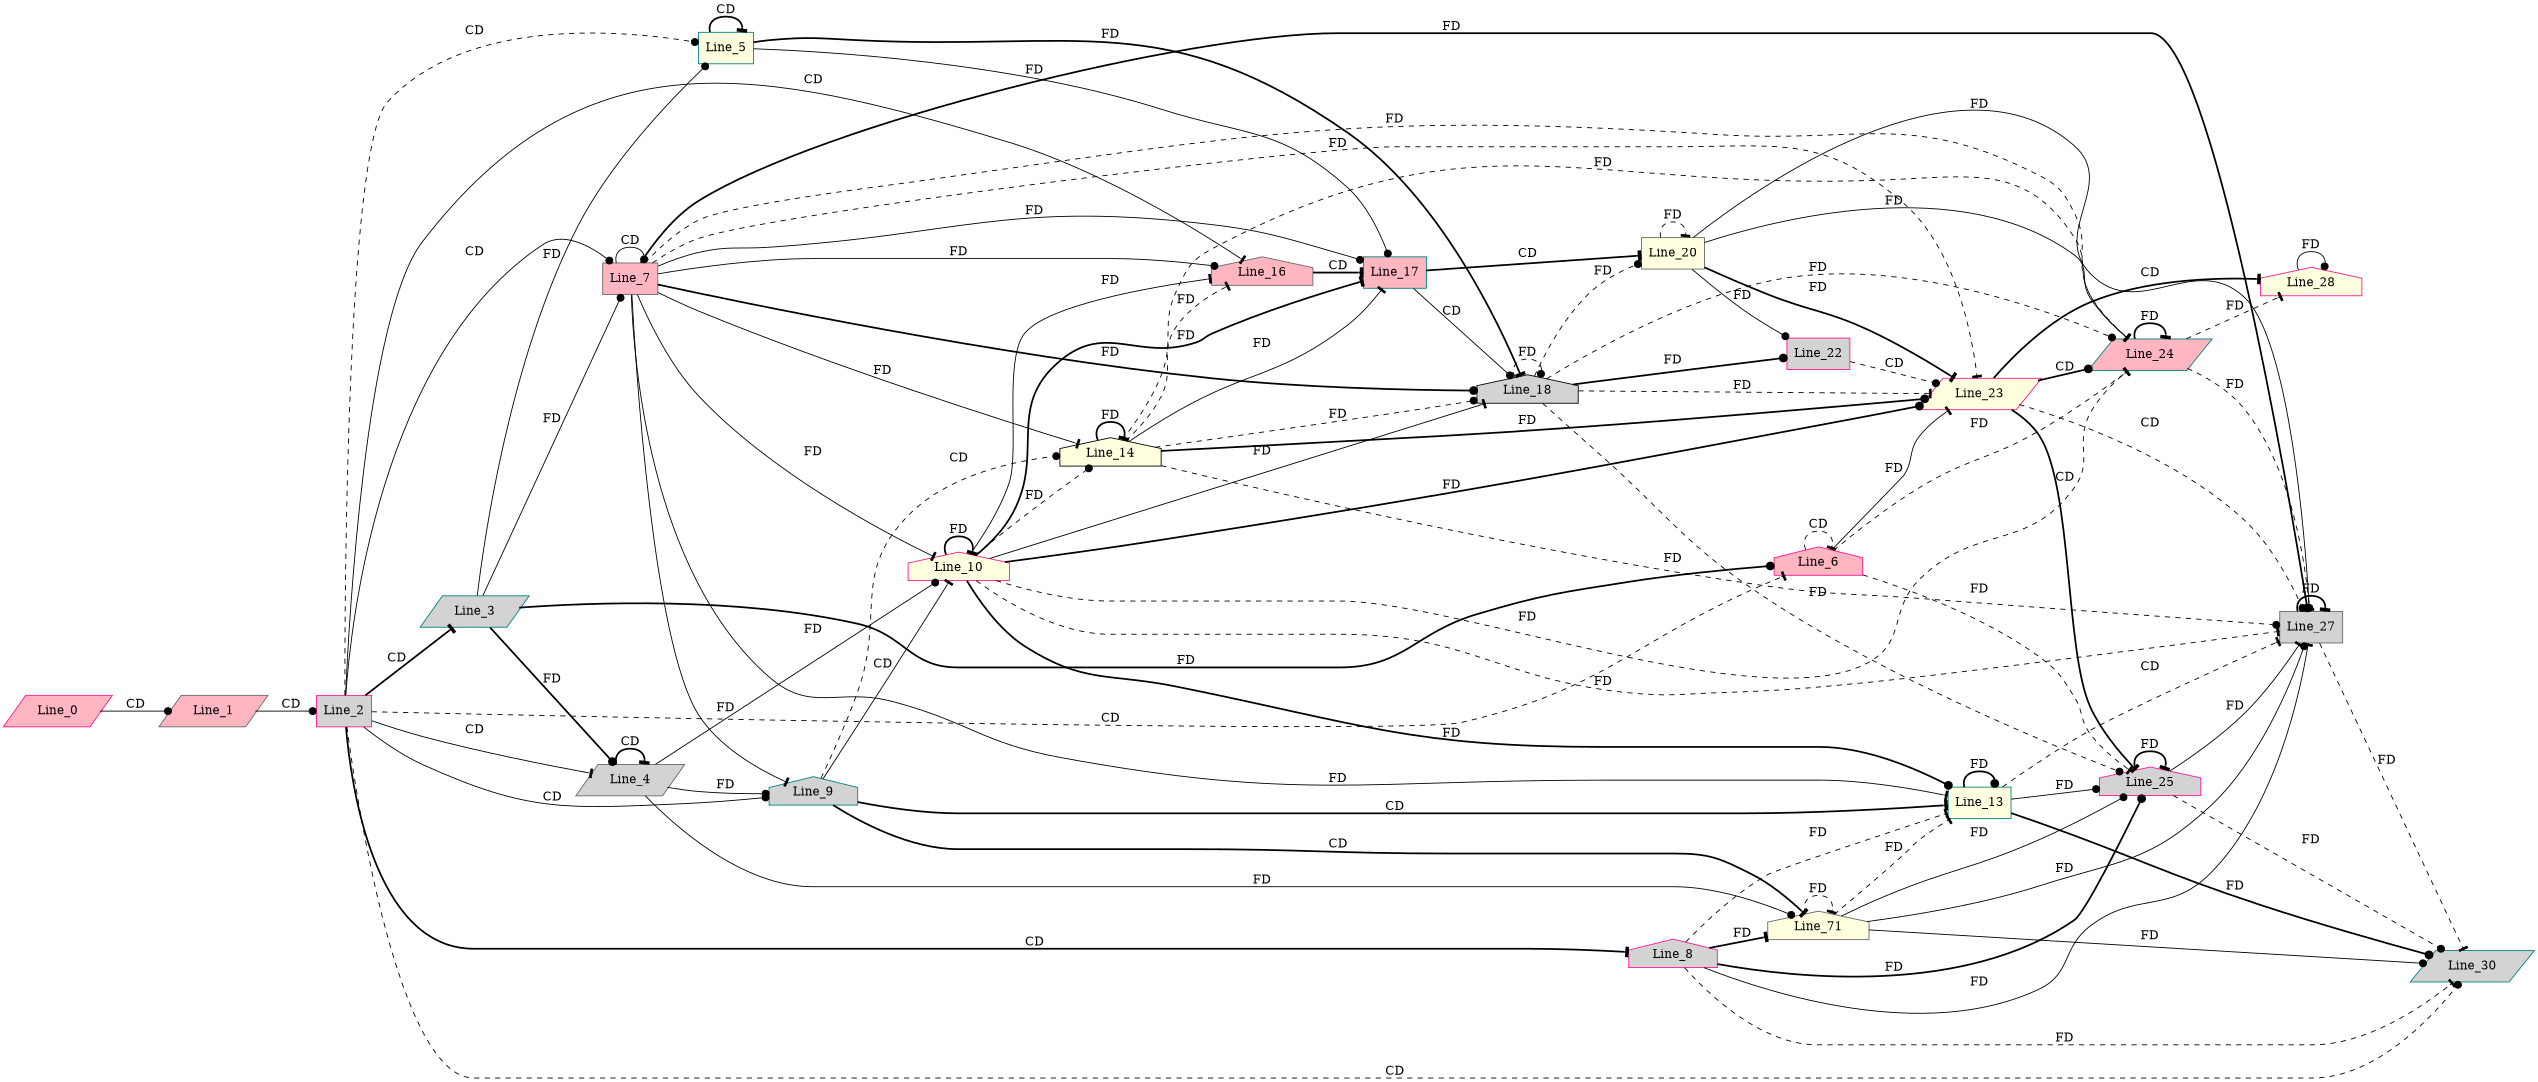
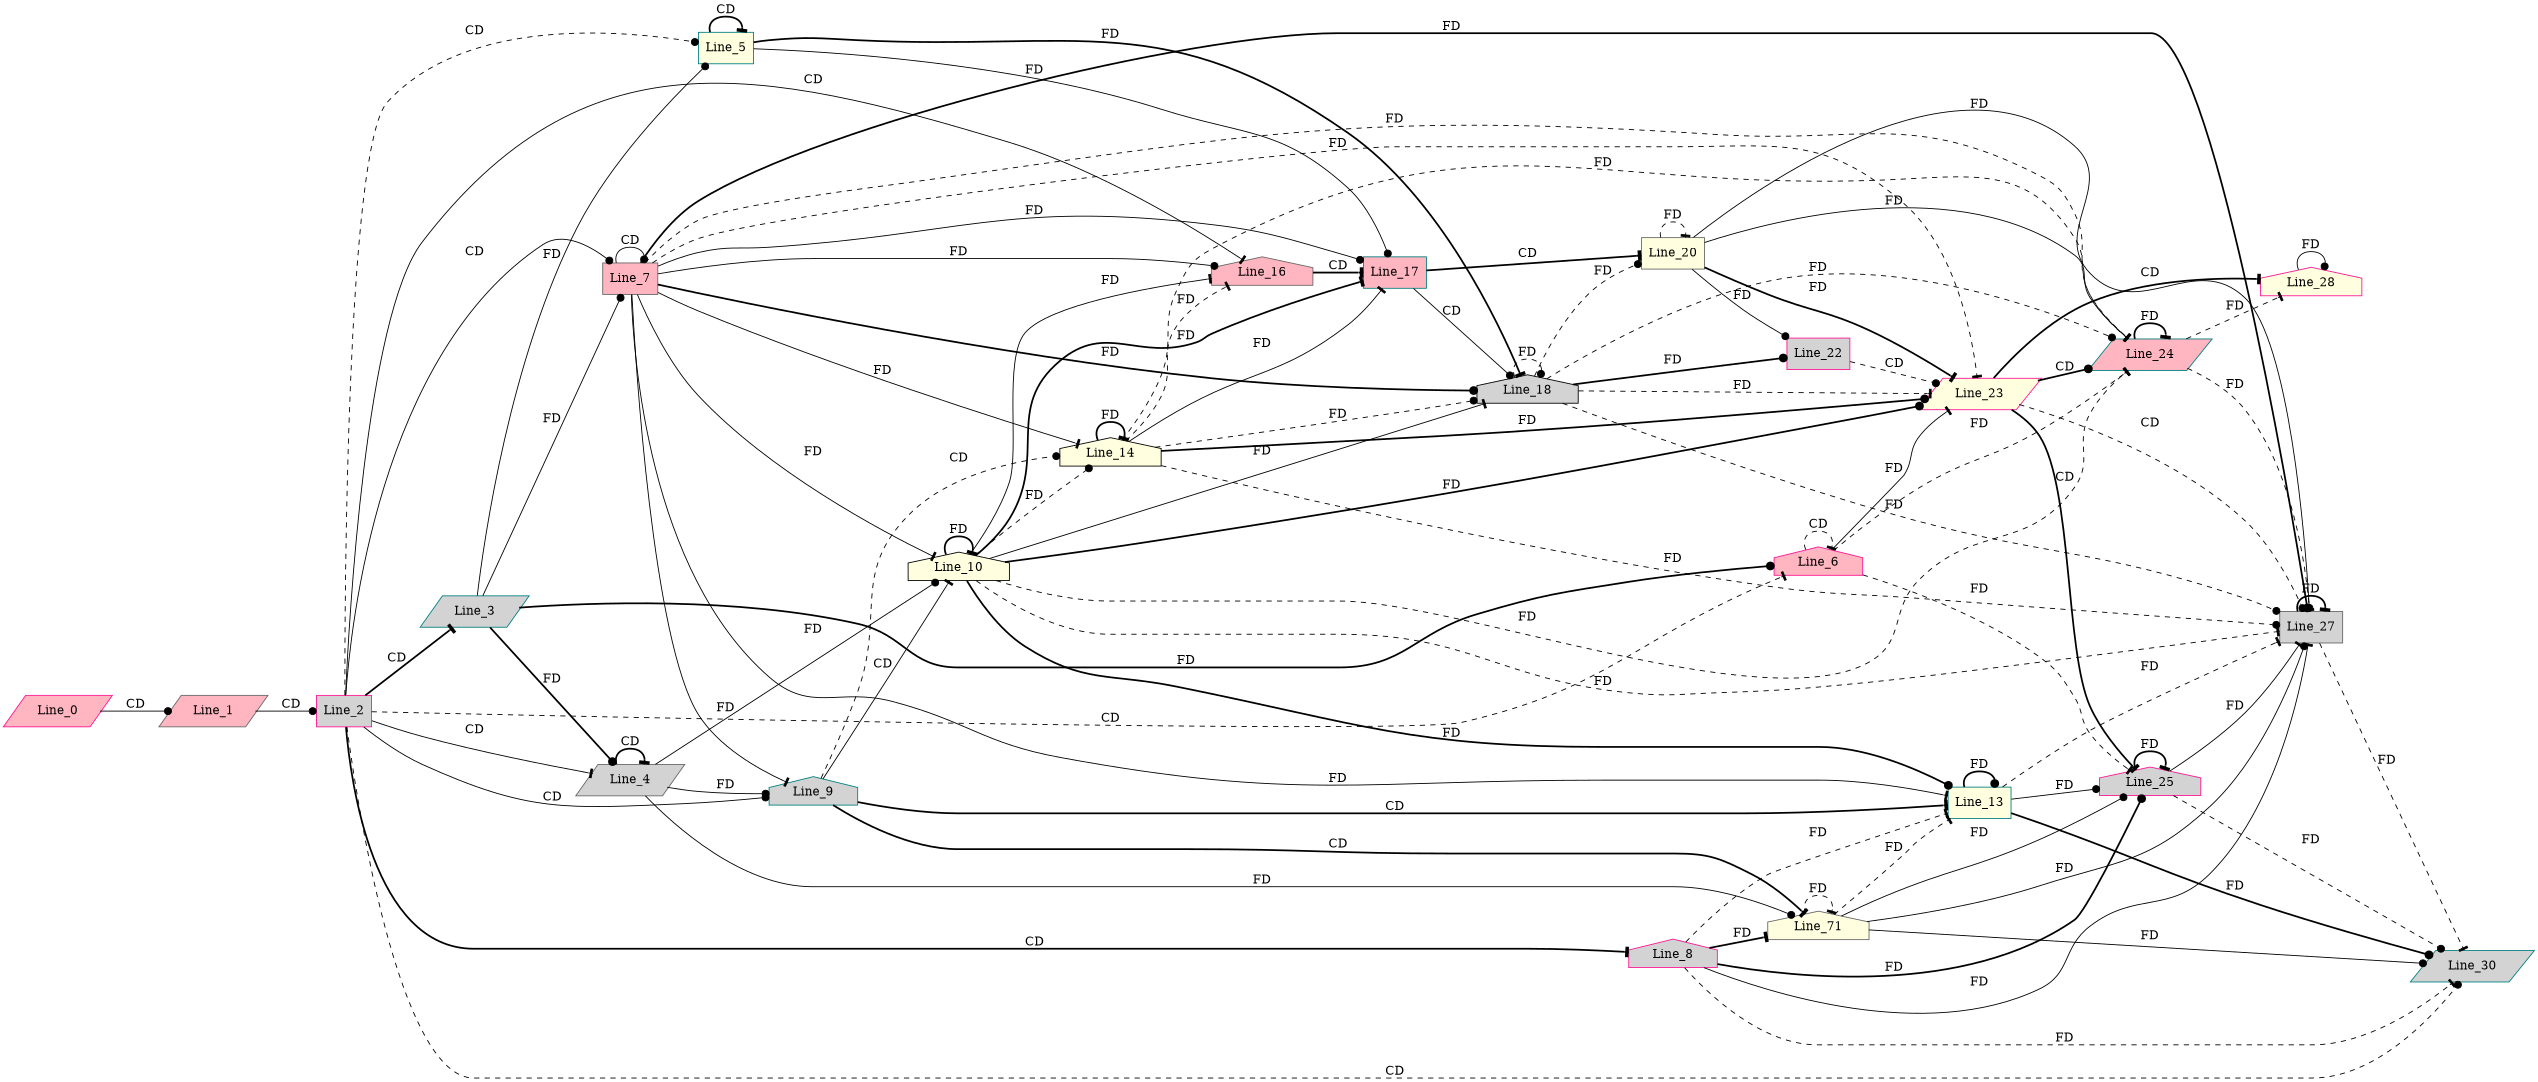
node "Line_10": color deeppink -> black
edge "Line_18" -> "Line_25": now "Line_18" -> "Line_27"
edge "Line_13" -> "Line_27": label "CD" -> "FD"
